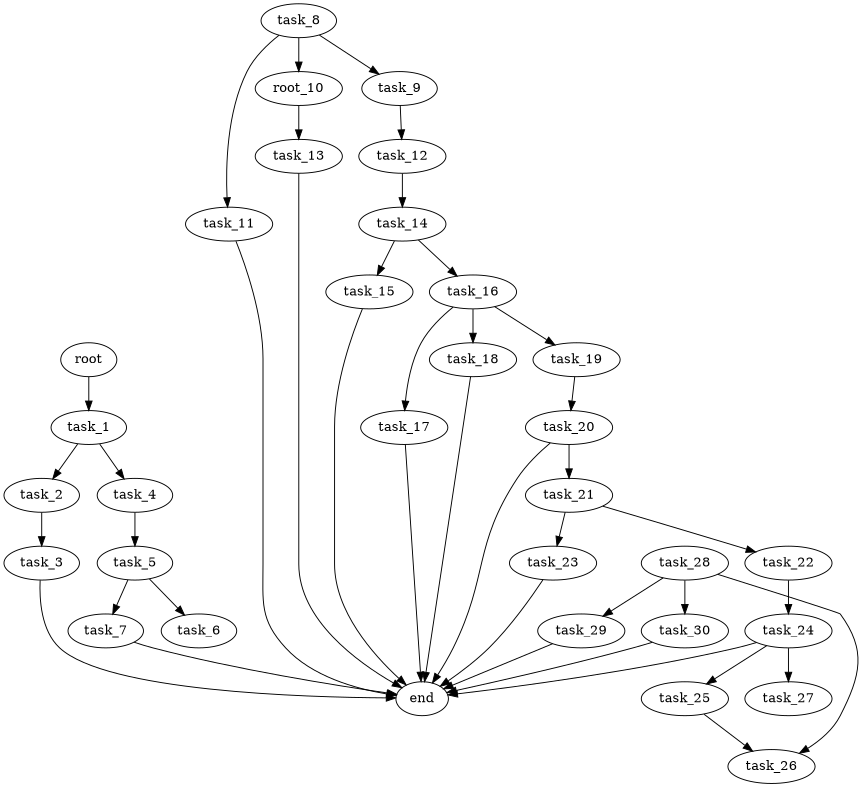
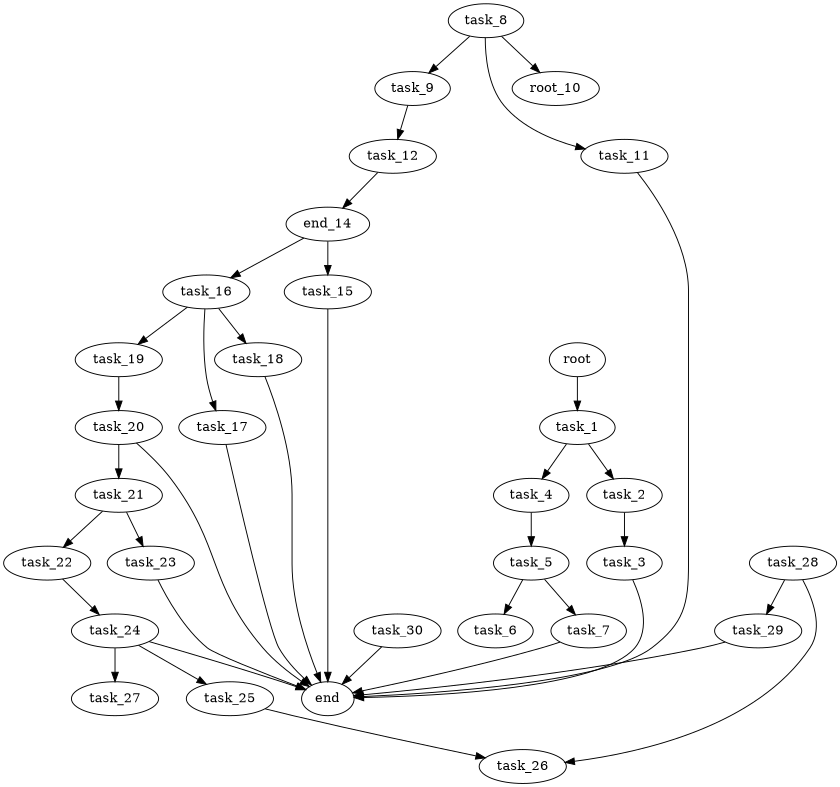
node "task_13": removed
node "task_14": label "task_14" -> "end_14"
edge "task_28" -> "task_30": removed
